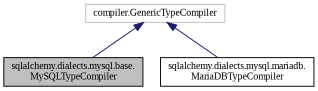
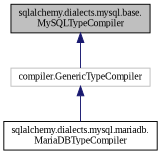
edge "sqlalchemy.dialects.mysql.base. MySQLTypeCompiler" -> "compiler.GenericTypeCompiler": reversed
